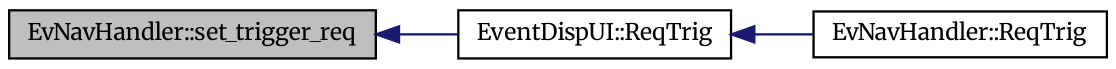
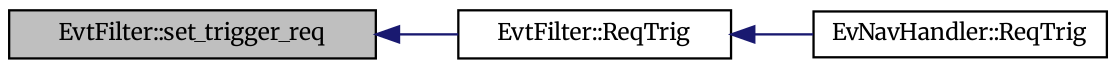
node "EvNavHandler::set_trigger_req": label "EvNavHandler::set_trigger_req" -> "EvtFilter::set_trigger_req"
node "EventDispUI::ReqTrig": label "EventDispUI::ReqTrig" -> "EvtFilter::ReqTrig"
